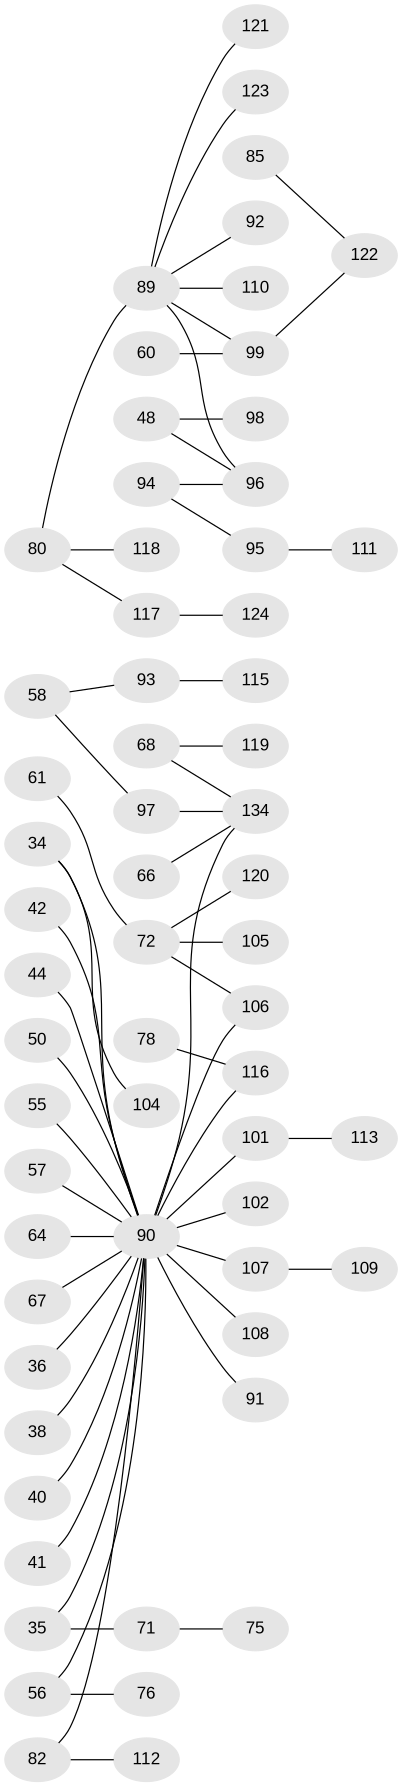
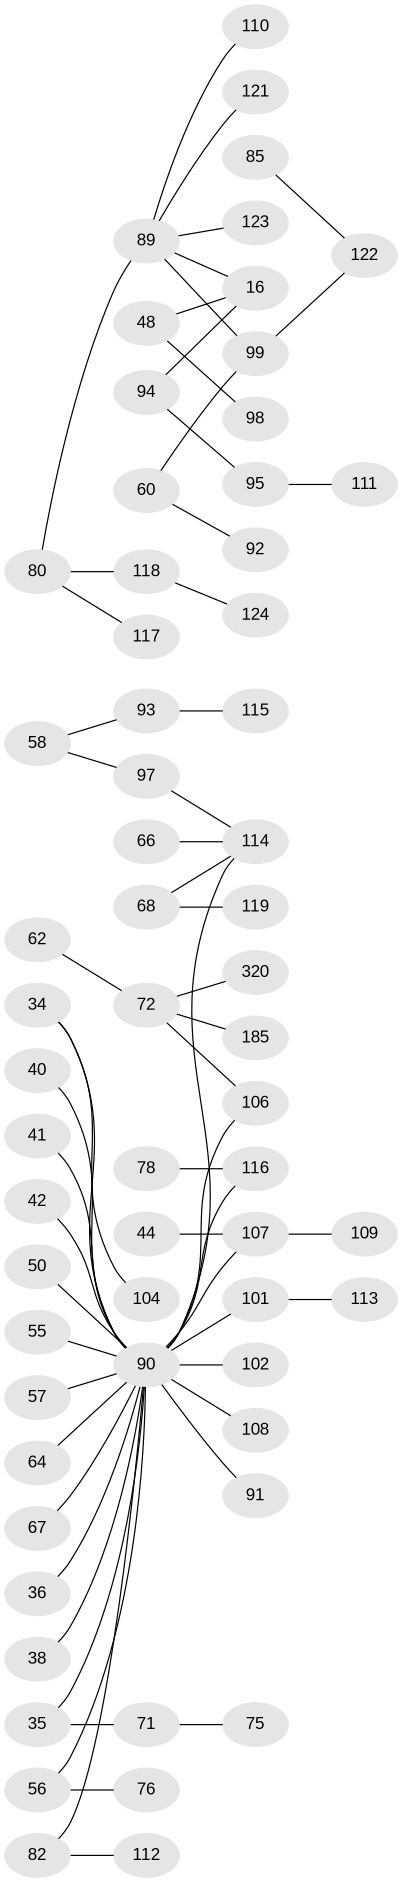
edge "92" -- "89": now "92" -- "60"
node "96": label "96" -> "16"
edge "117" -- "124": now "118" -- "124"
node "61": label "61" -> "62"
node "134": label "134" -> "114"
node "120": label "120" -> "320"
node "105": label "105" -> "185"
edge "44" -- "90": now "44" -- "107"
